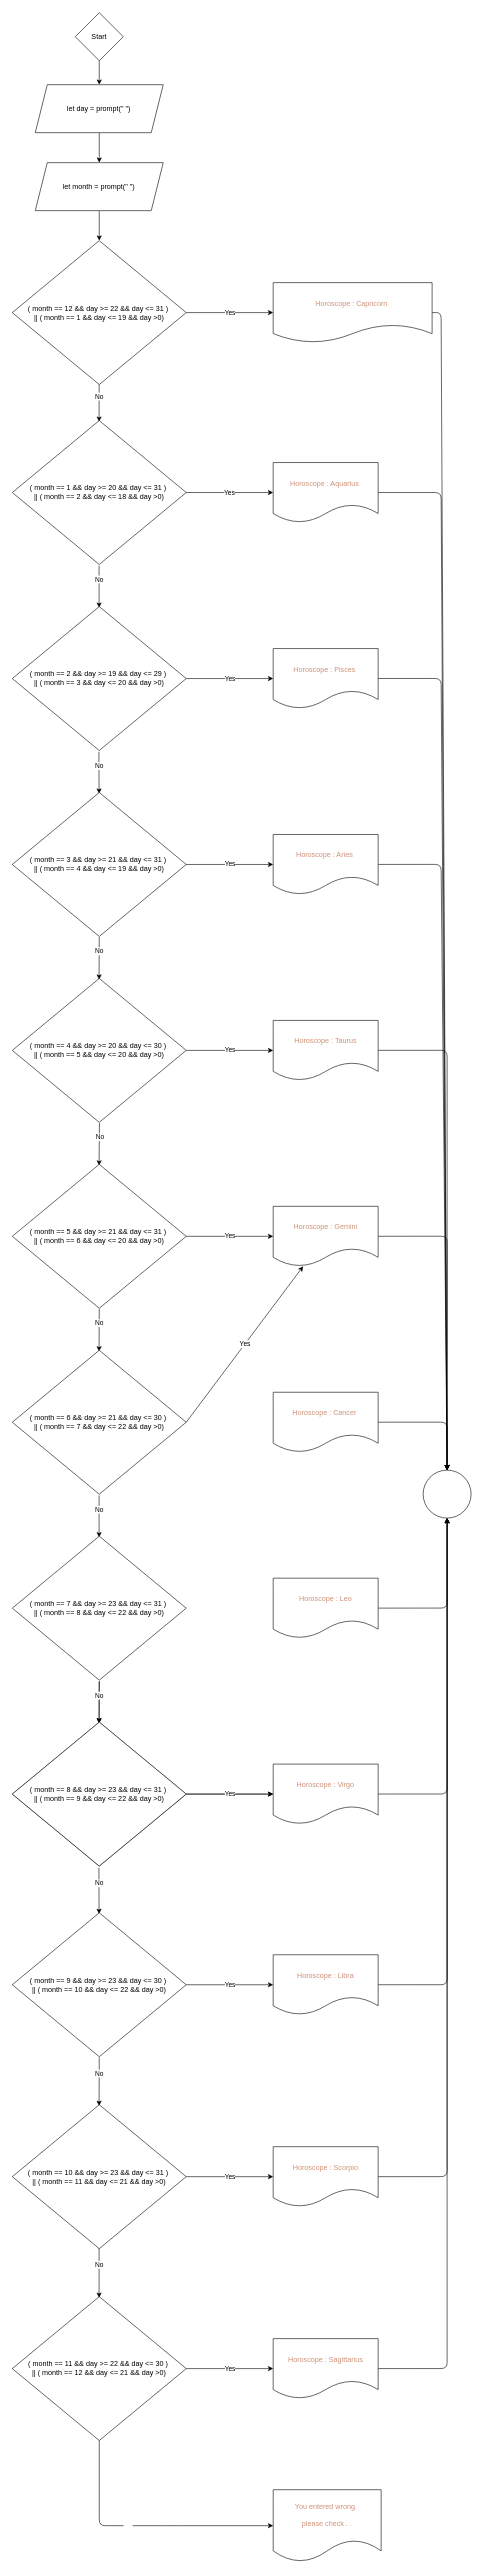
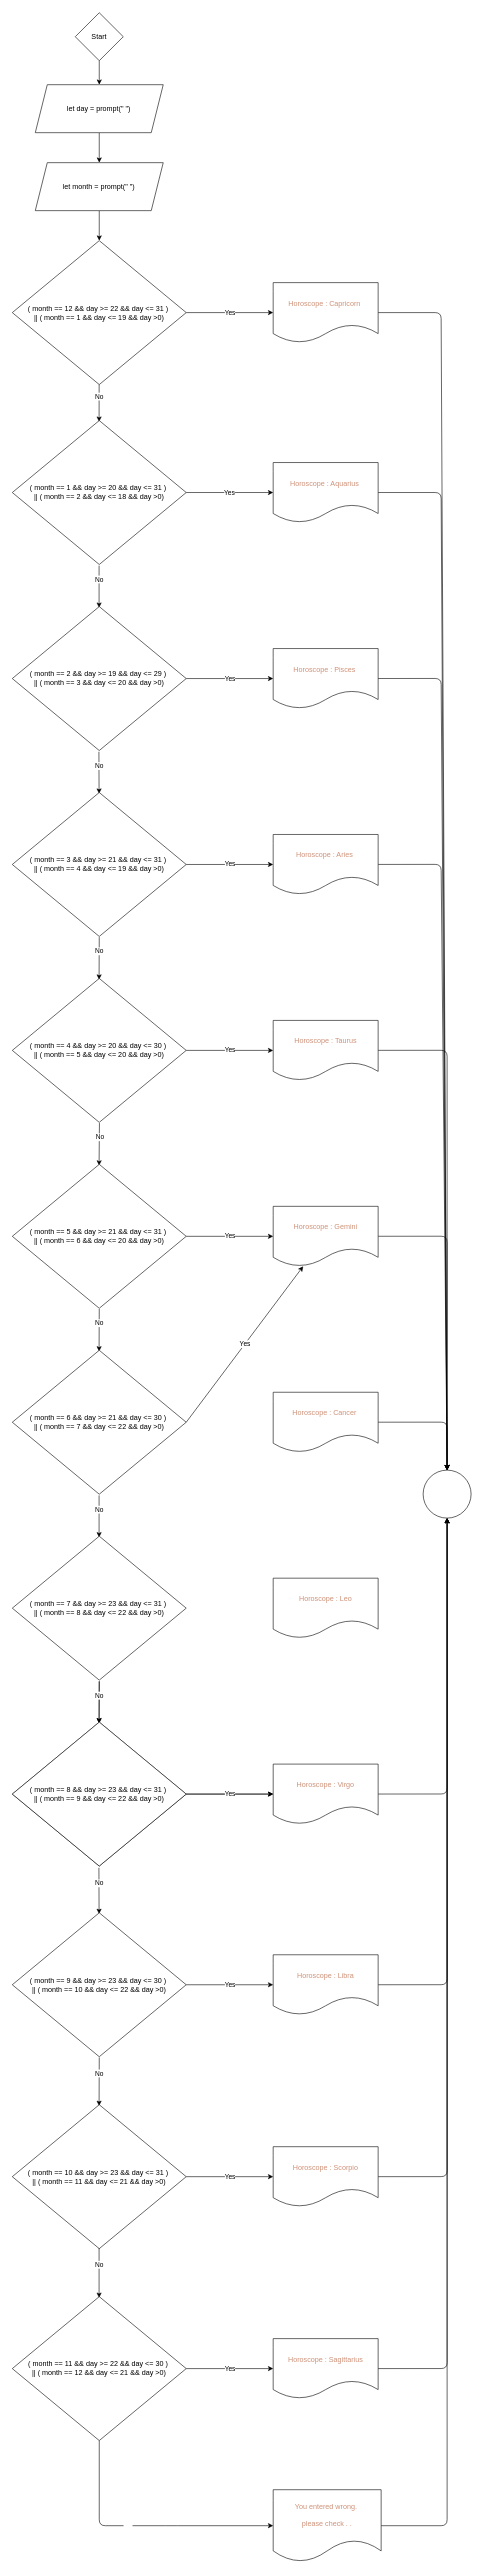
node "Horoscope : Capricorn": size 159x60 -> 105x60
edge "Horoscope : Leo" -> "End": removed
edge "You entered wrong. please check . ." -> "End": added
